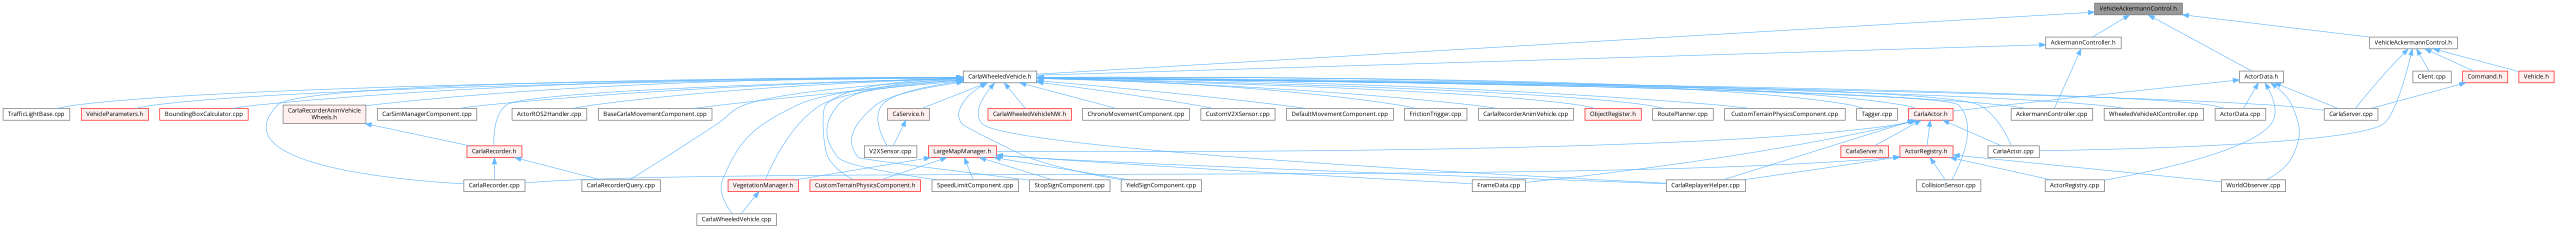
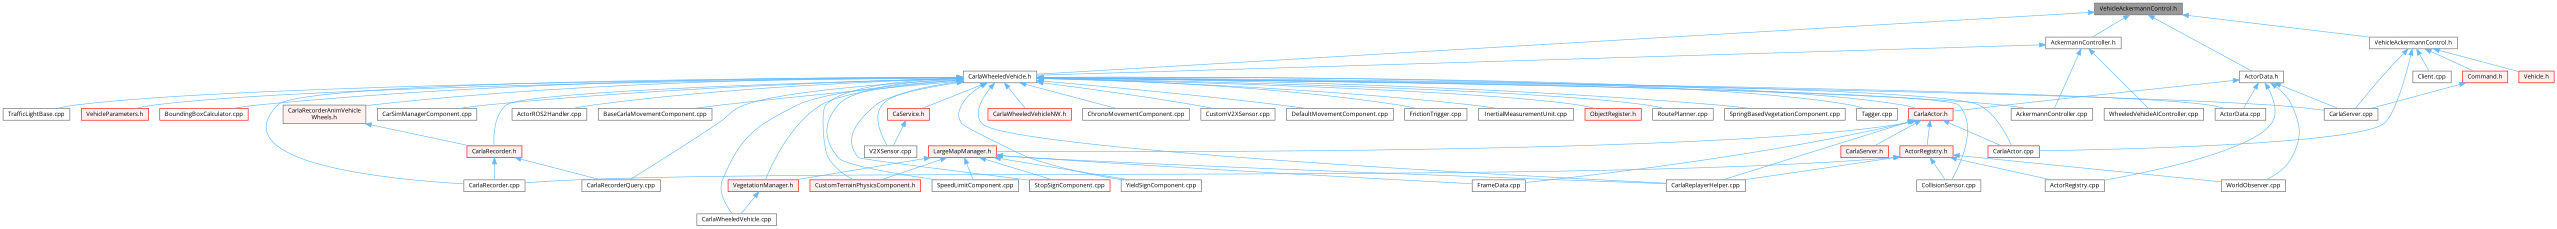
edge "WheeledVehicleAIController.cpp" -> "CarlaWheeledVehicle.h": now "WheeledVehicleAIController.cpp" -> "AckermannController.h"
node "CaService.h": color grey40 -> red
node "CarlaRecorderAnimVehicle.cpp": label "CarlaRecorderAnimVehicle.cpp" -> "InertialMeasurementUnit.cpp"
node "CustomTerrainPhysicsComponent.cpp": label "CustomTerrainPhysicsComponent.cpp" -> "SpringBasedVegetationComponent.cpp"
node "CarlaActor.cpp": color grey40 -> red
node "StopSignComponent.cpp": color grey40 -> red
